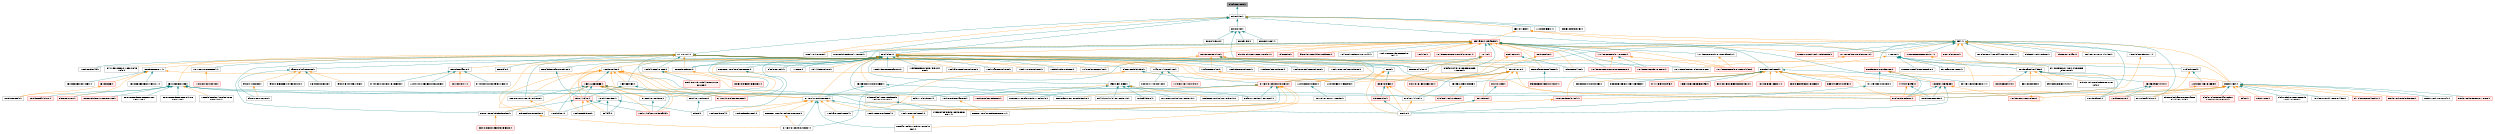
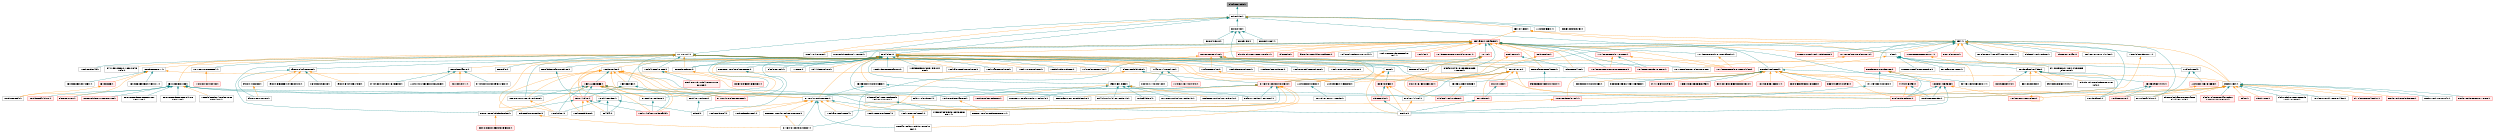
node "Wrapper.h": label "Wrapper.h" -> "Pipe.h"
edge "SoundDefinitions.h" -> "AudioThread.h": color darkorange -> teal
